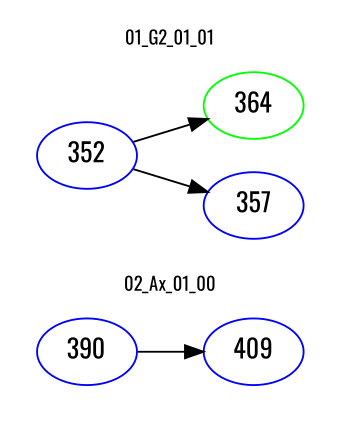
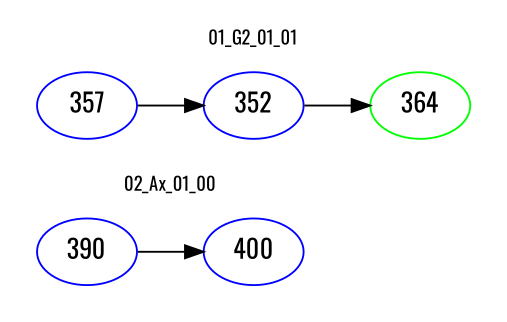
edge "352" -> "357": reversed
node "409": label "409" -> "400"
